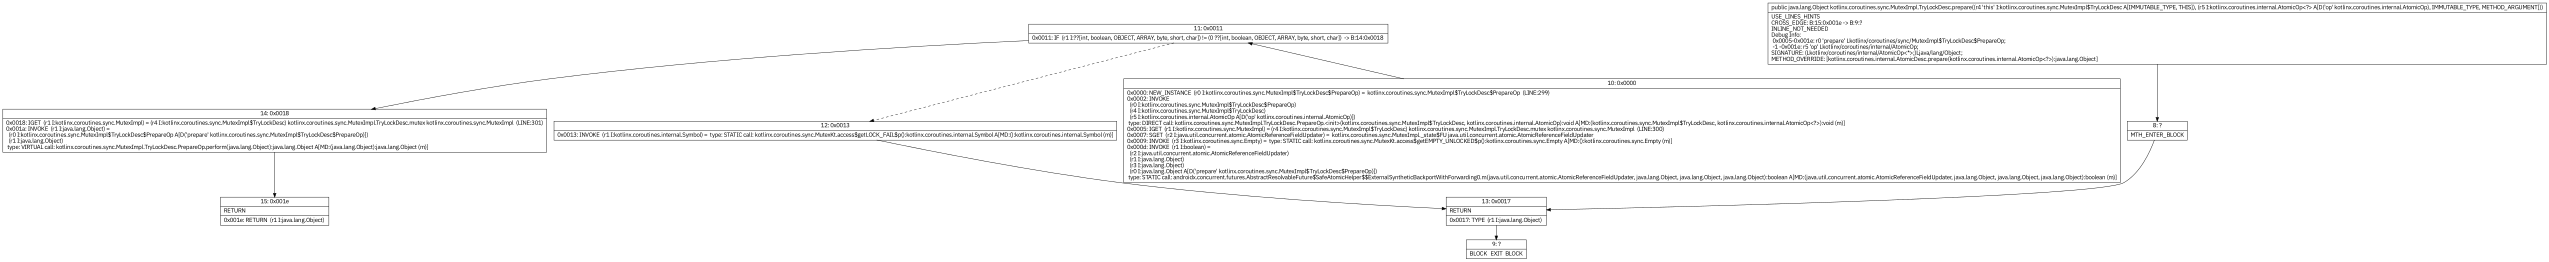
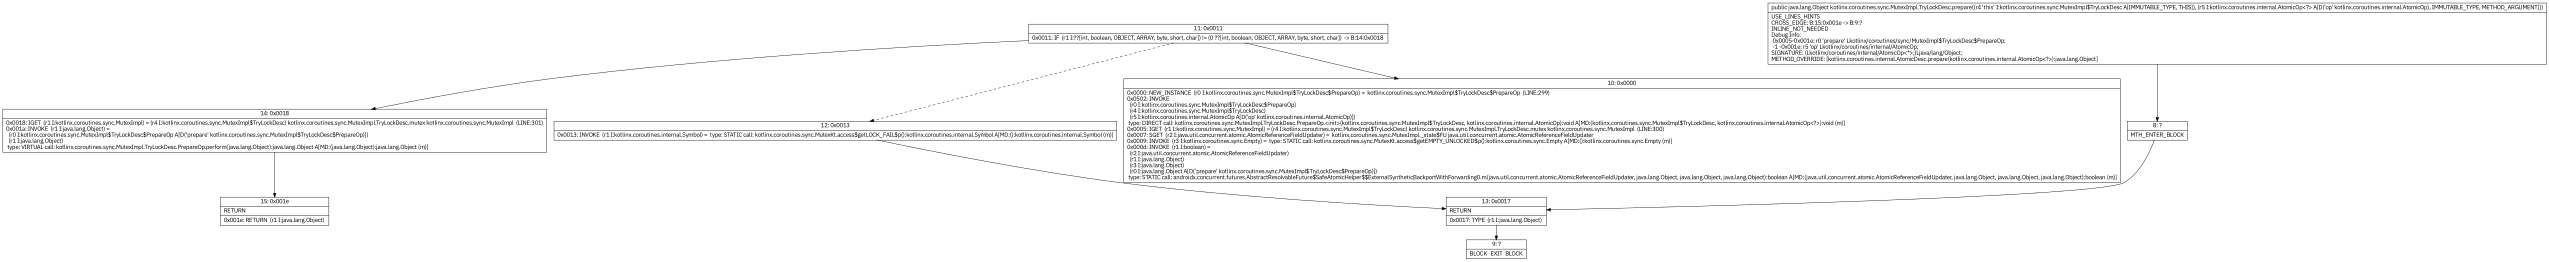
edge "10: 0x0000" -> "11: 0x0011": reversed
node "10: 0x0000": text "0x0002: INVOKE" -> "0x0502: INVOKE"
